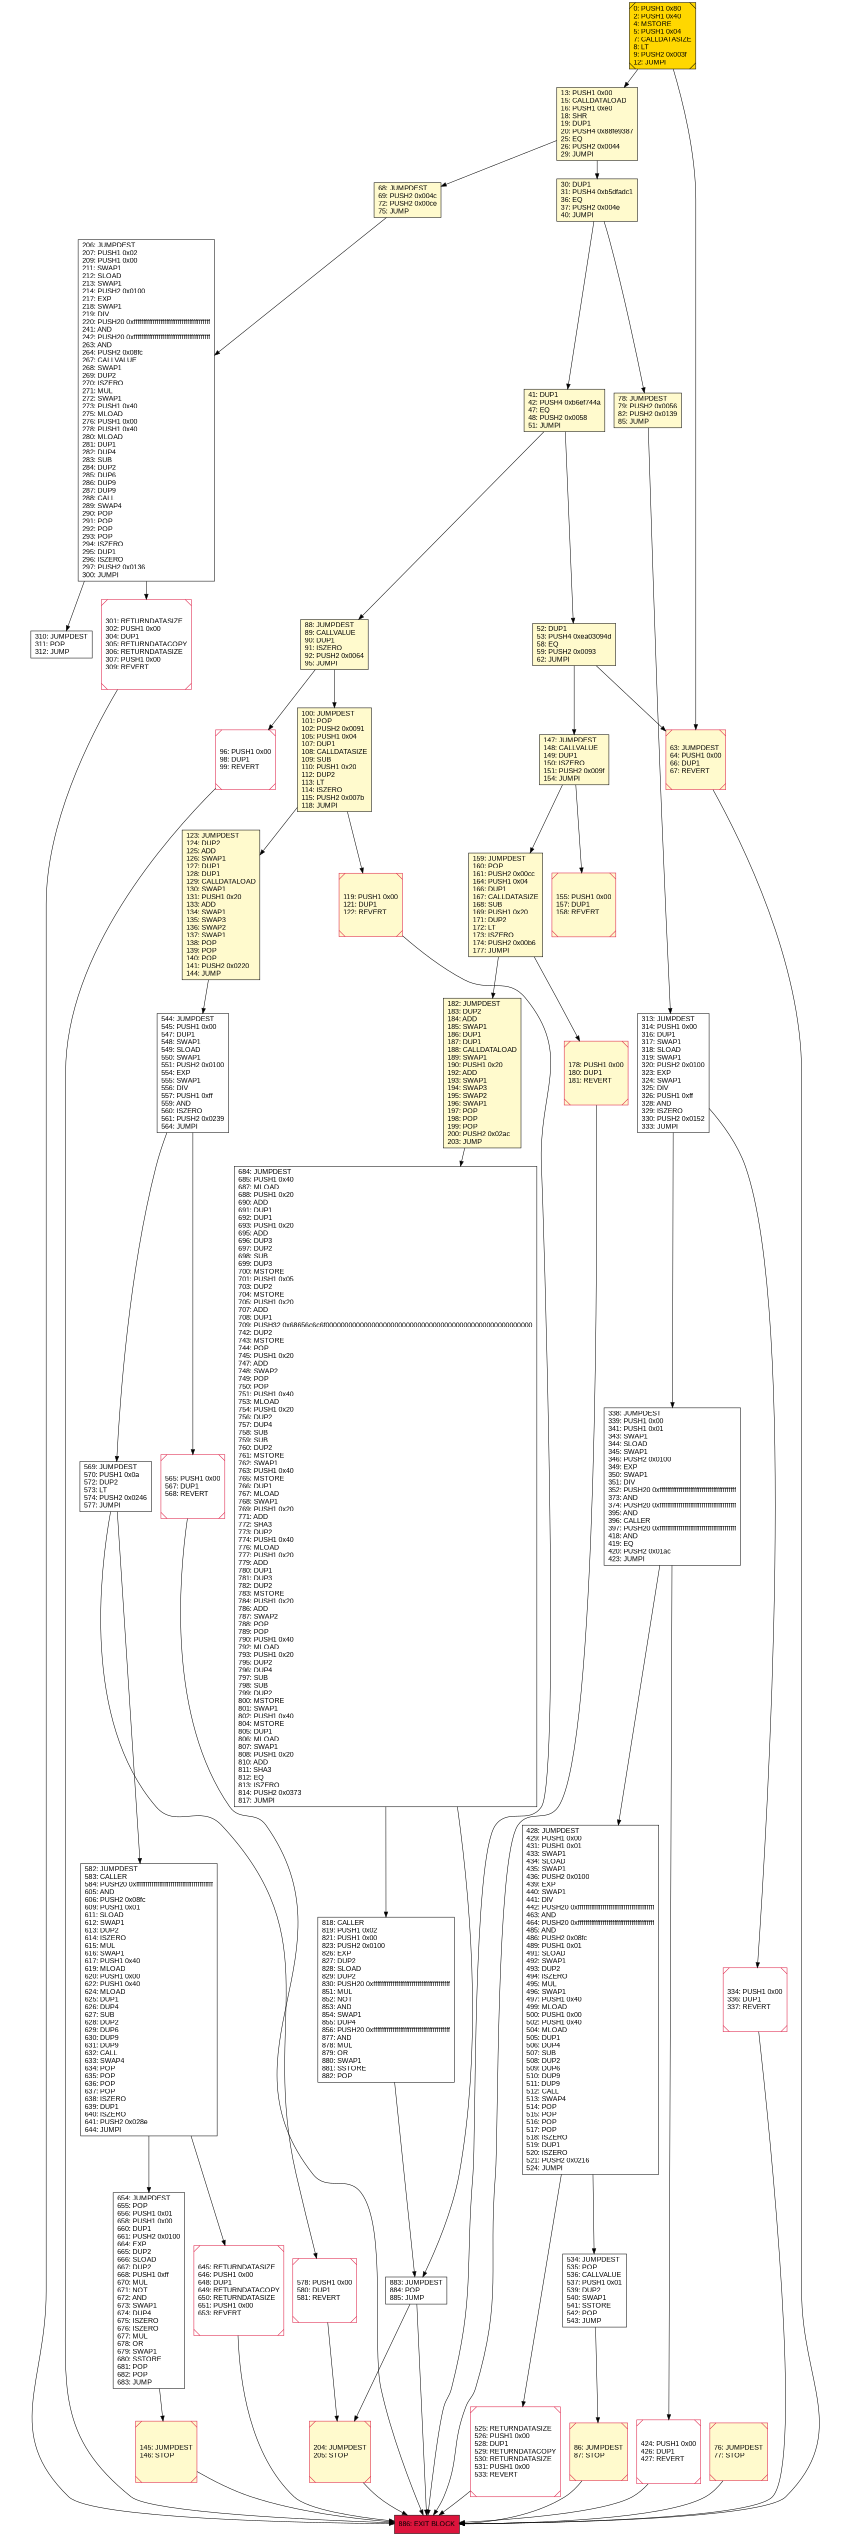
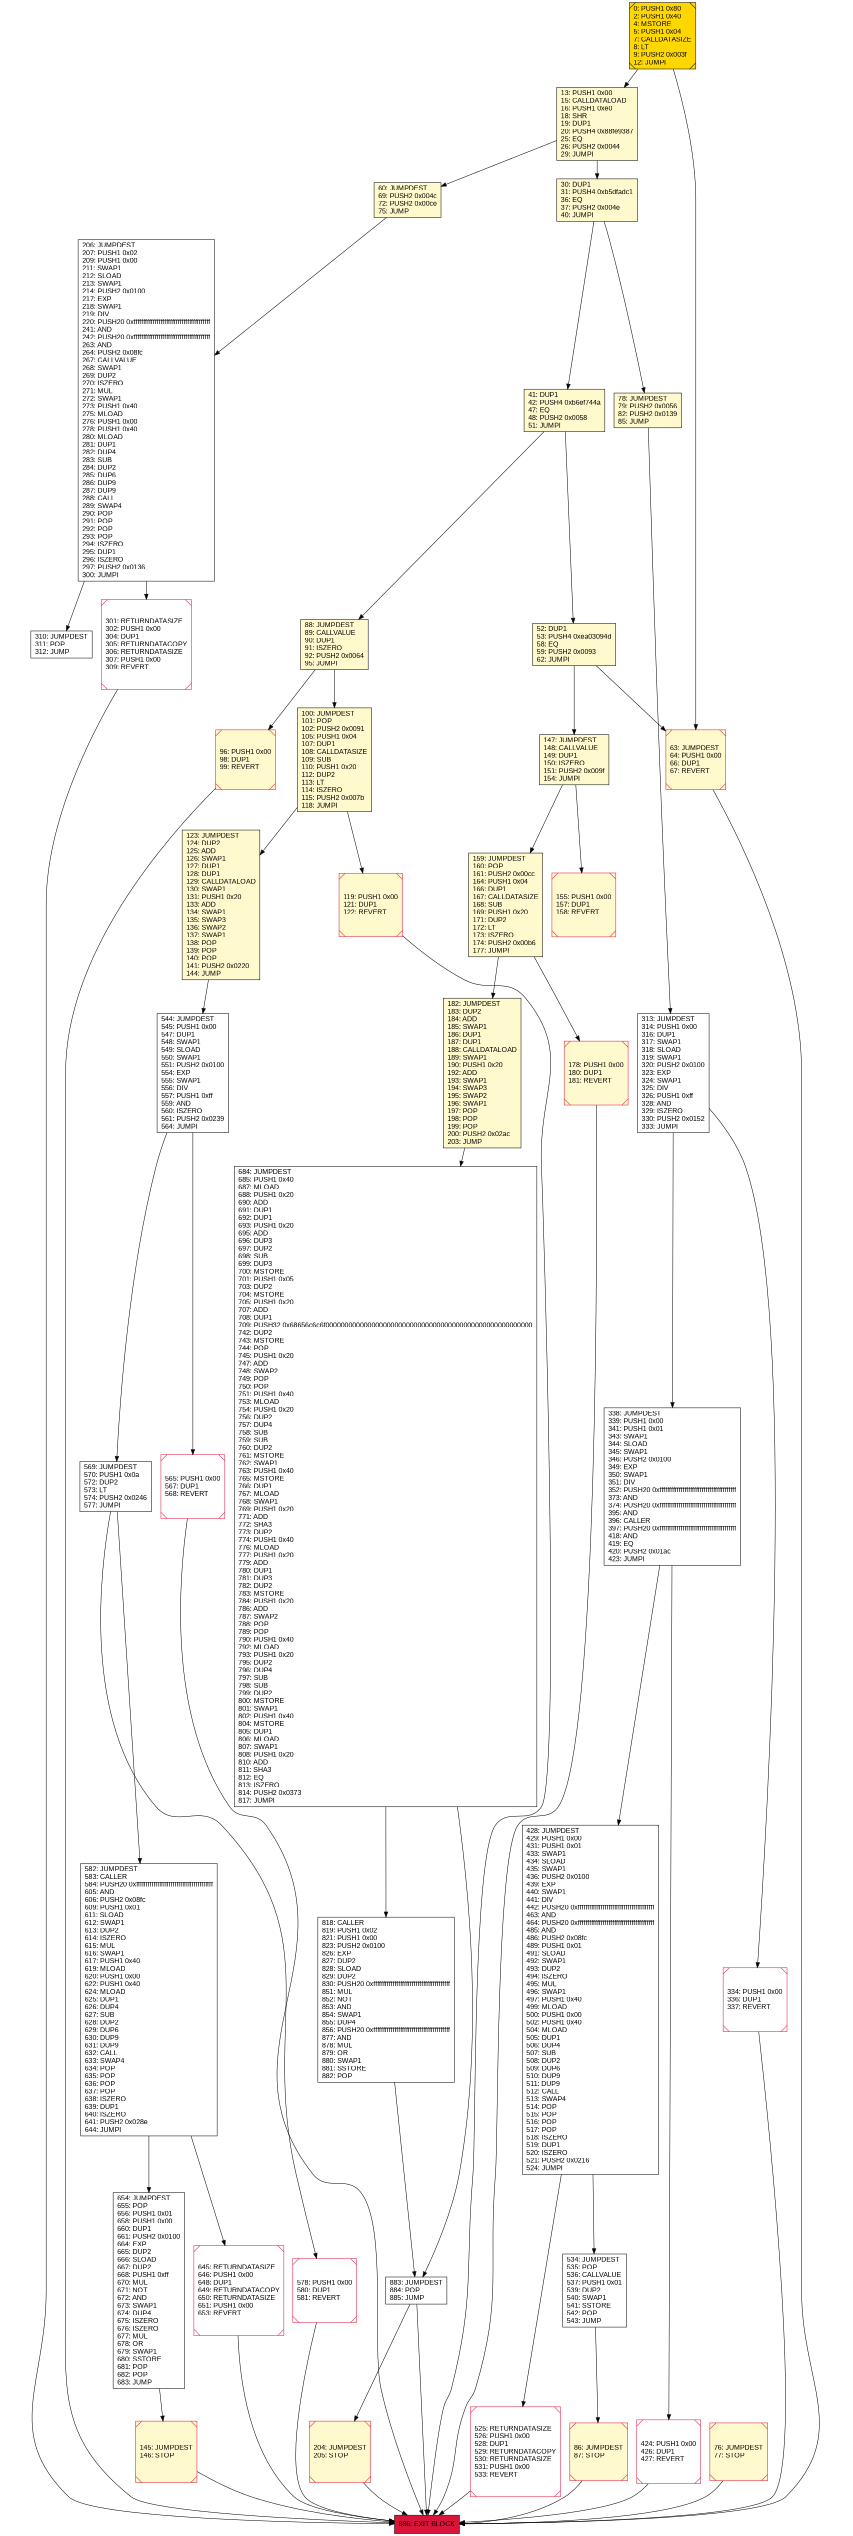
node "68: JUMPDEST 69: PUSH2 0x004c 72: PUSH2 0x00ce 75: JUMP": label "68: JUMPDEST 69: PUSH2 0x004c 72: PUSH2 0x00ce 75: JUMP" -> "60: JUMPDEST 69: PUSH2 0x004c 72: PUSH2 0x00ce 75: JUMP"
node "96: PUSH1 0x00 98: DUP1 99: REVERT": fillcolor white -> lemonchiffon
edge "578: PUSH1 0x00 580: DUP1 581: REVERT" -> "204: JUMPDEST 205: STOP": now "578: PUSH1 0x00 580: DUP1 581: REVERT" -> "886: EXIT BLOCK"
